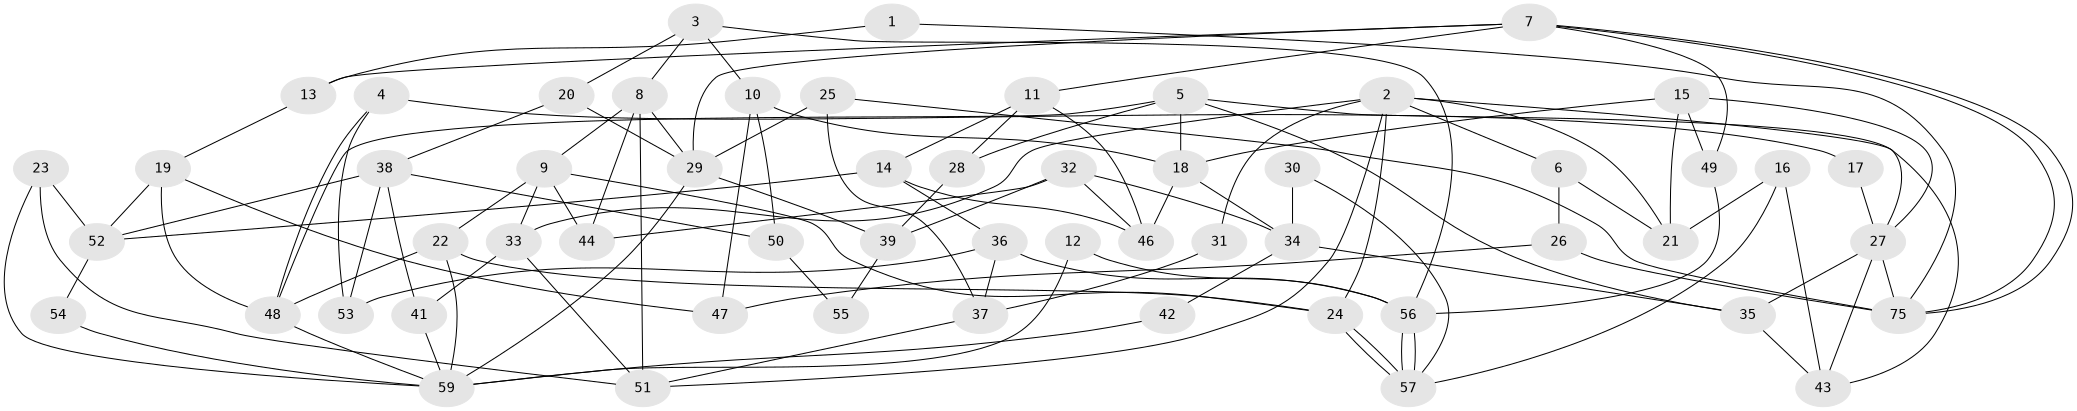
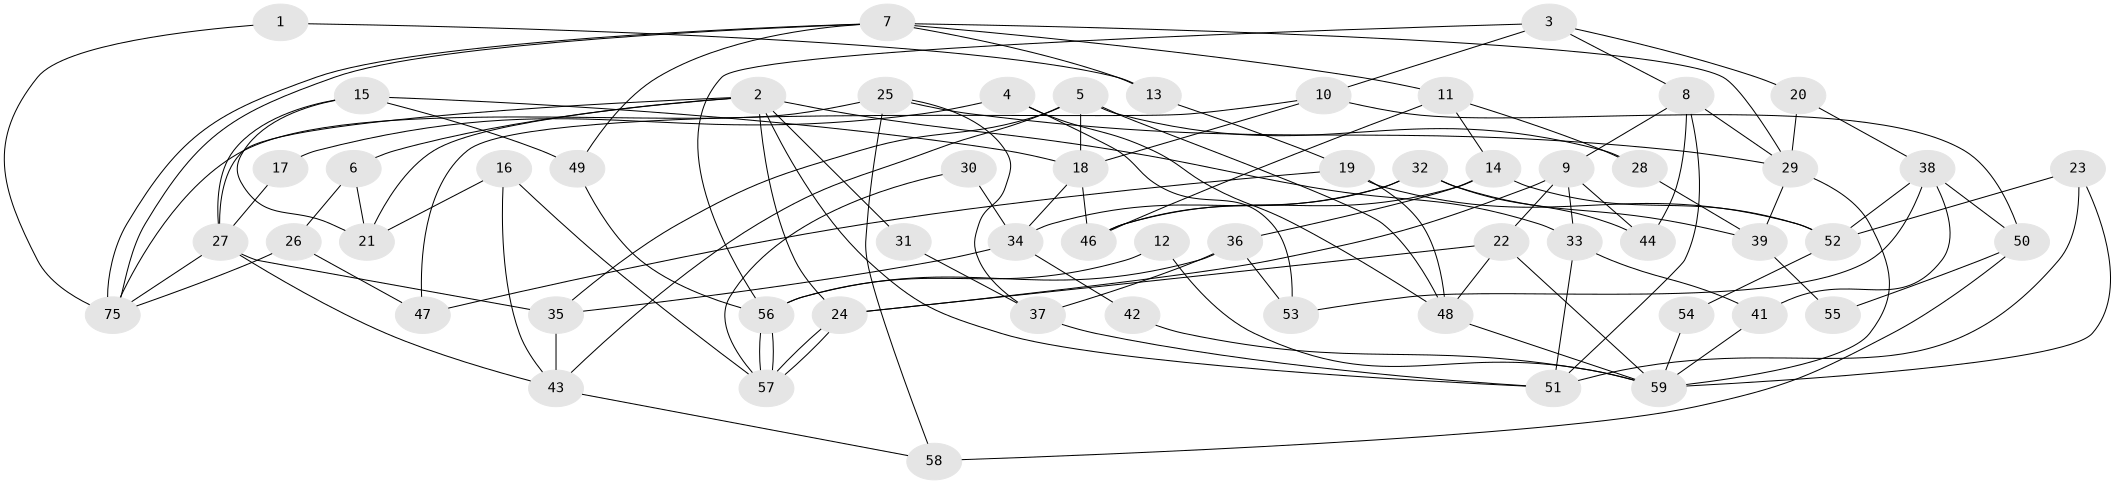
node "58": added
